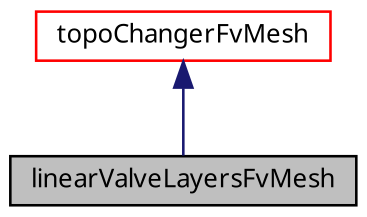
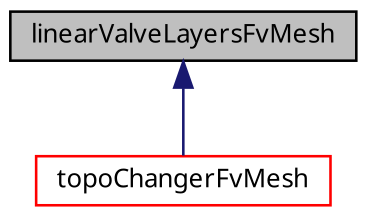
edge "linearValveLayersFvMesh" -> "topoChangerFvMesh": reversed
